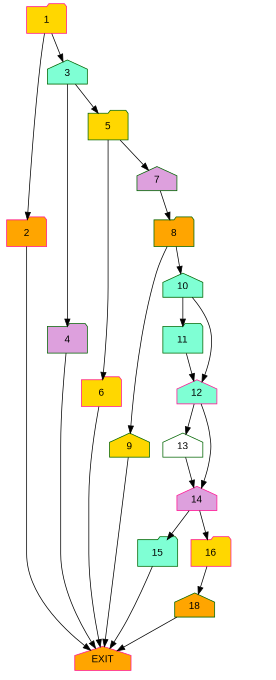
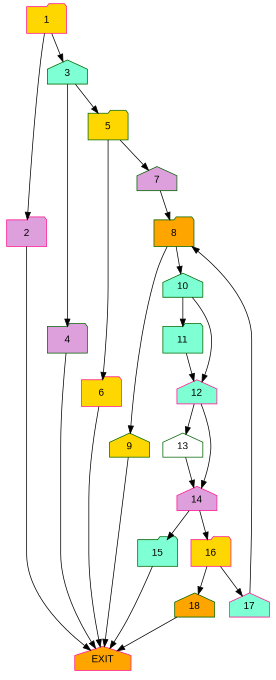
node "2": fillcolor orange -> plum
node "17": added
